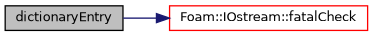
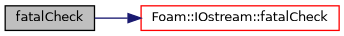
node "dictionaryEntry": label "dictionaryEntry" -> "fatalCheck"
